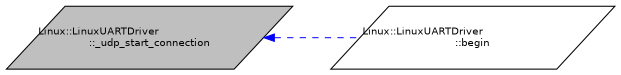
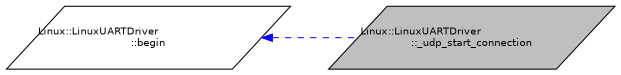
edge "Linux::LinuxUARTDriver ::begin" -> "Linux::LinuxUARTDriver ::_udp_start_connection": reversed
